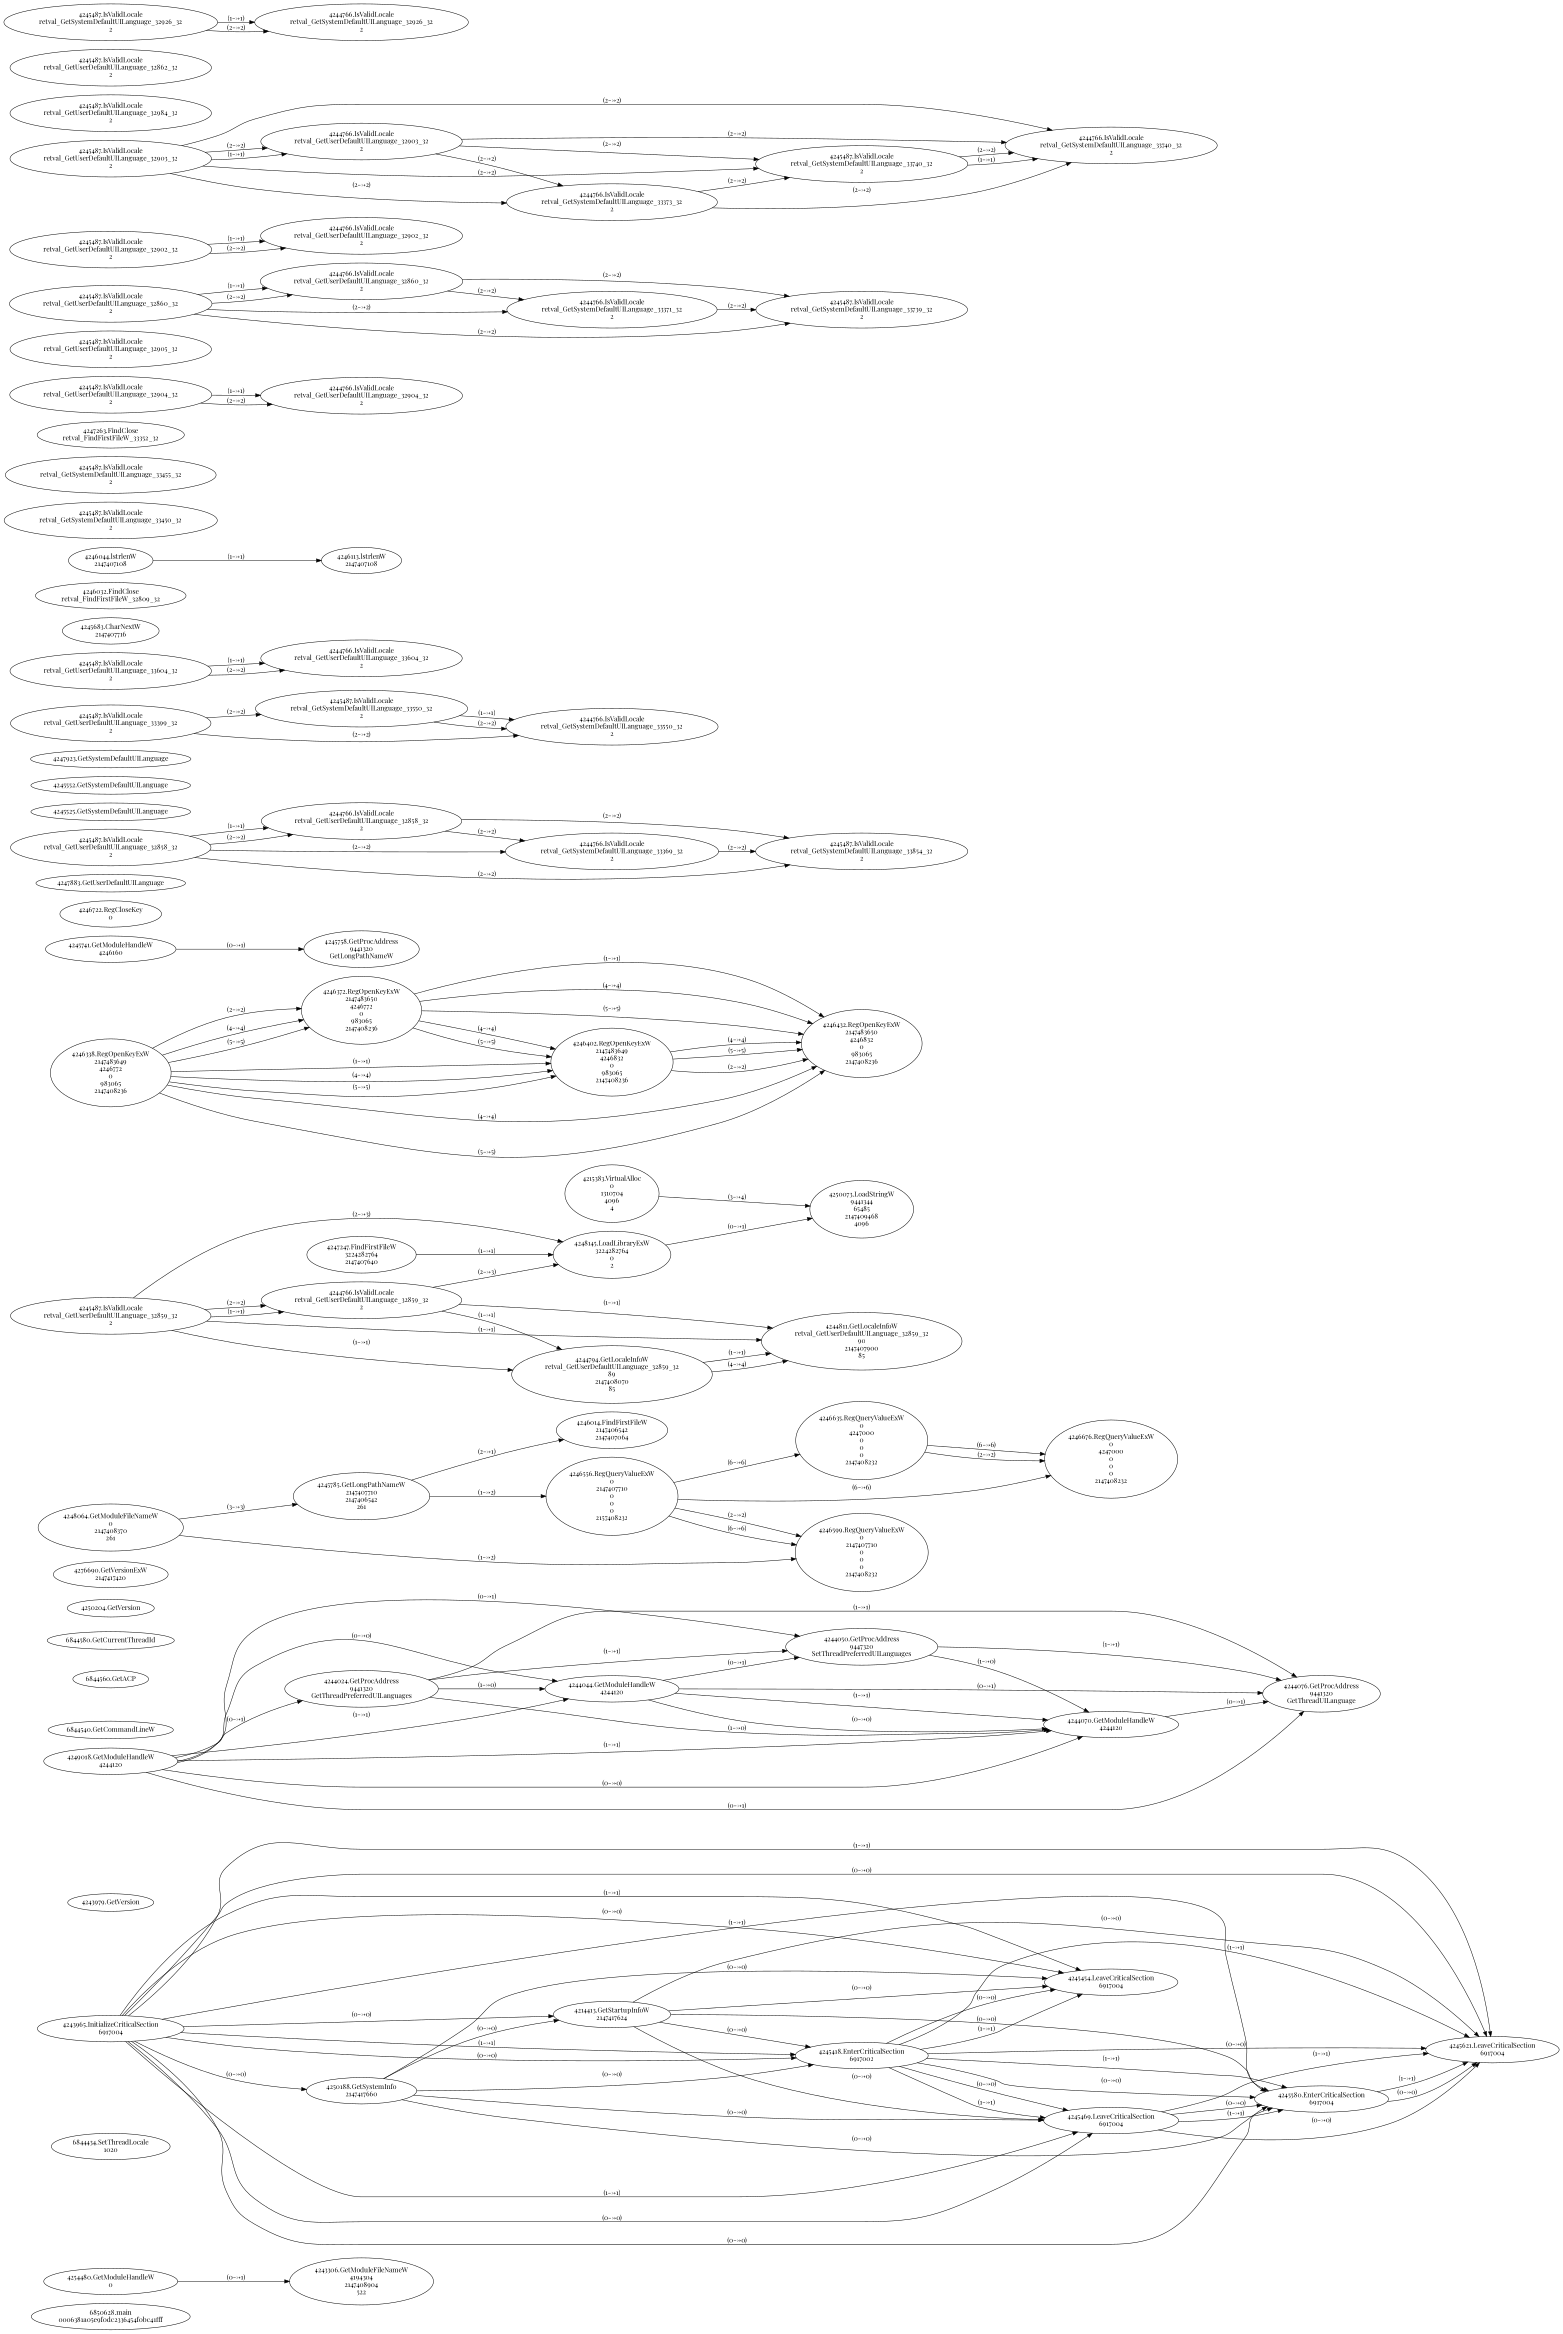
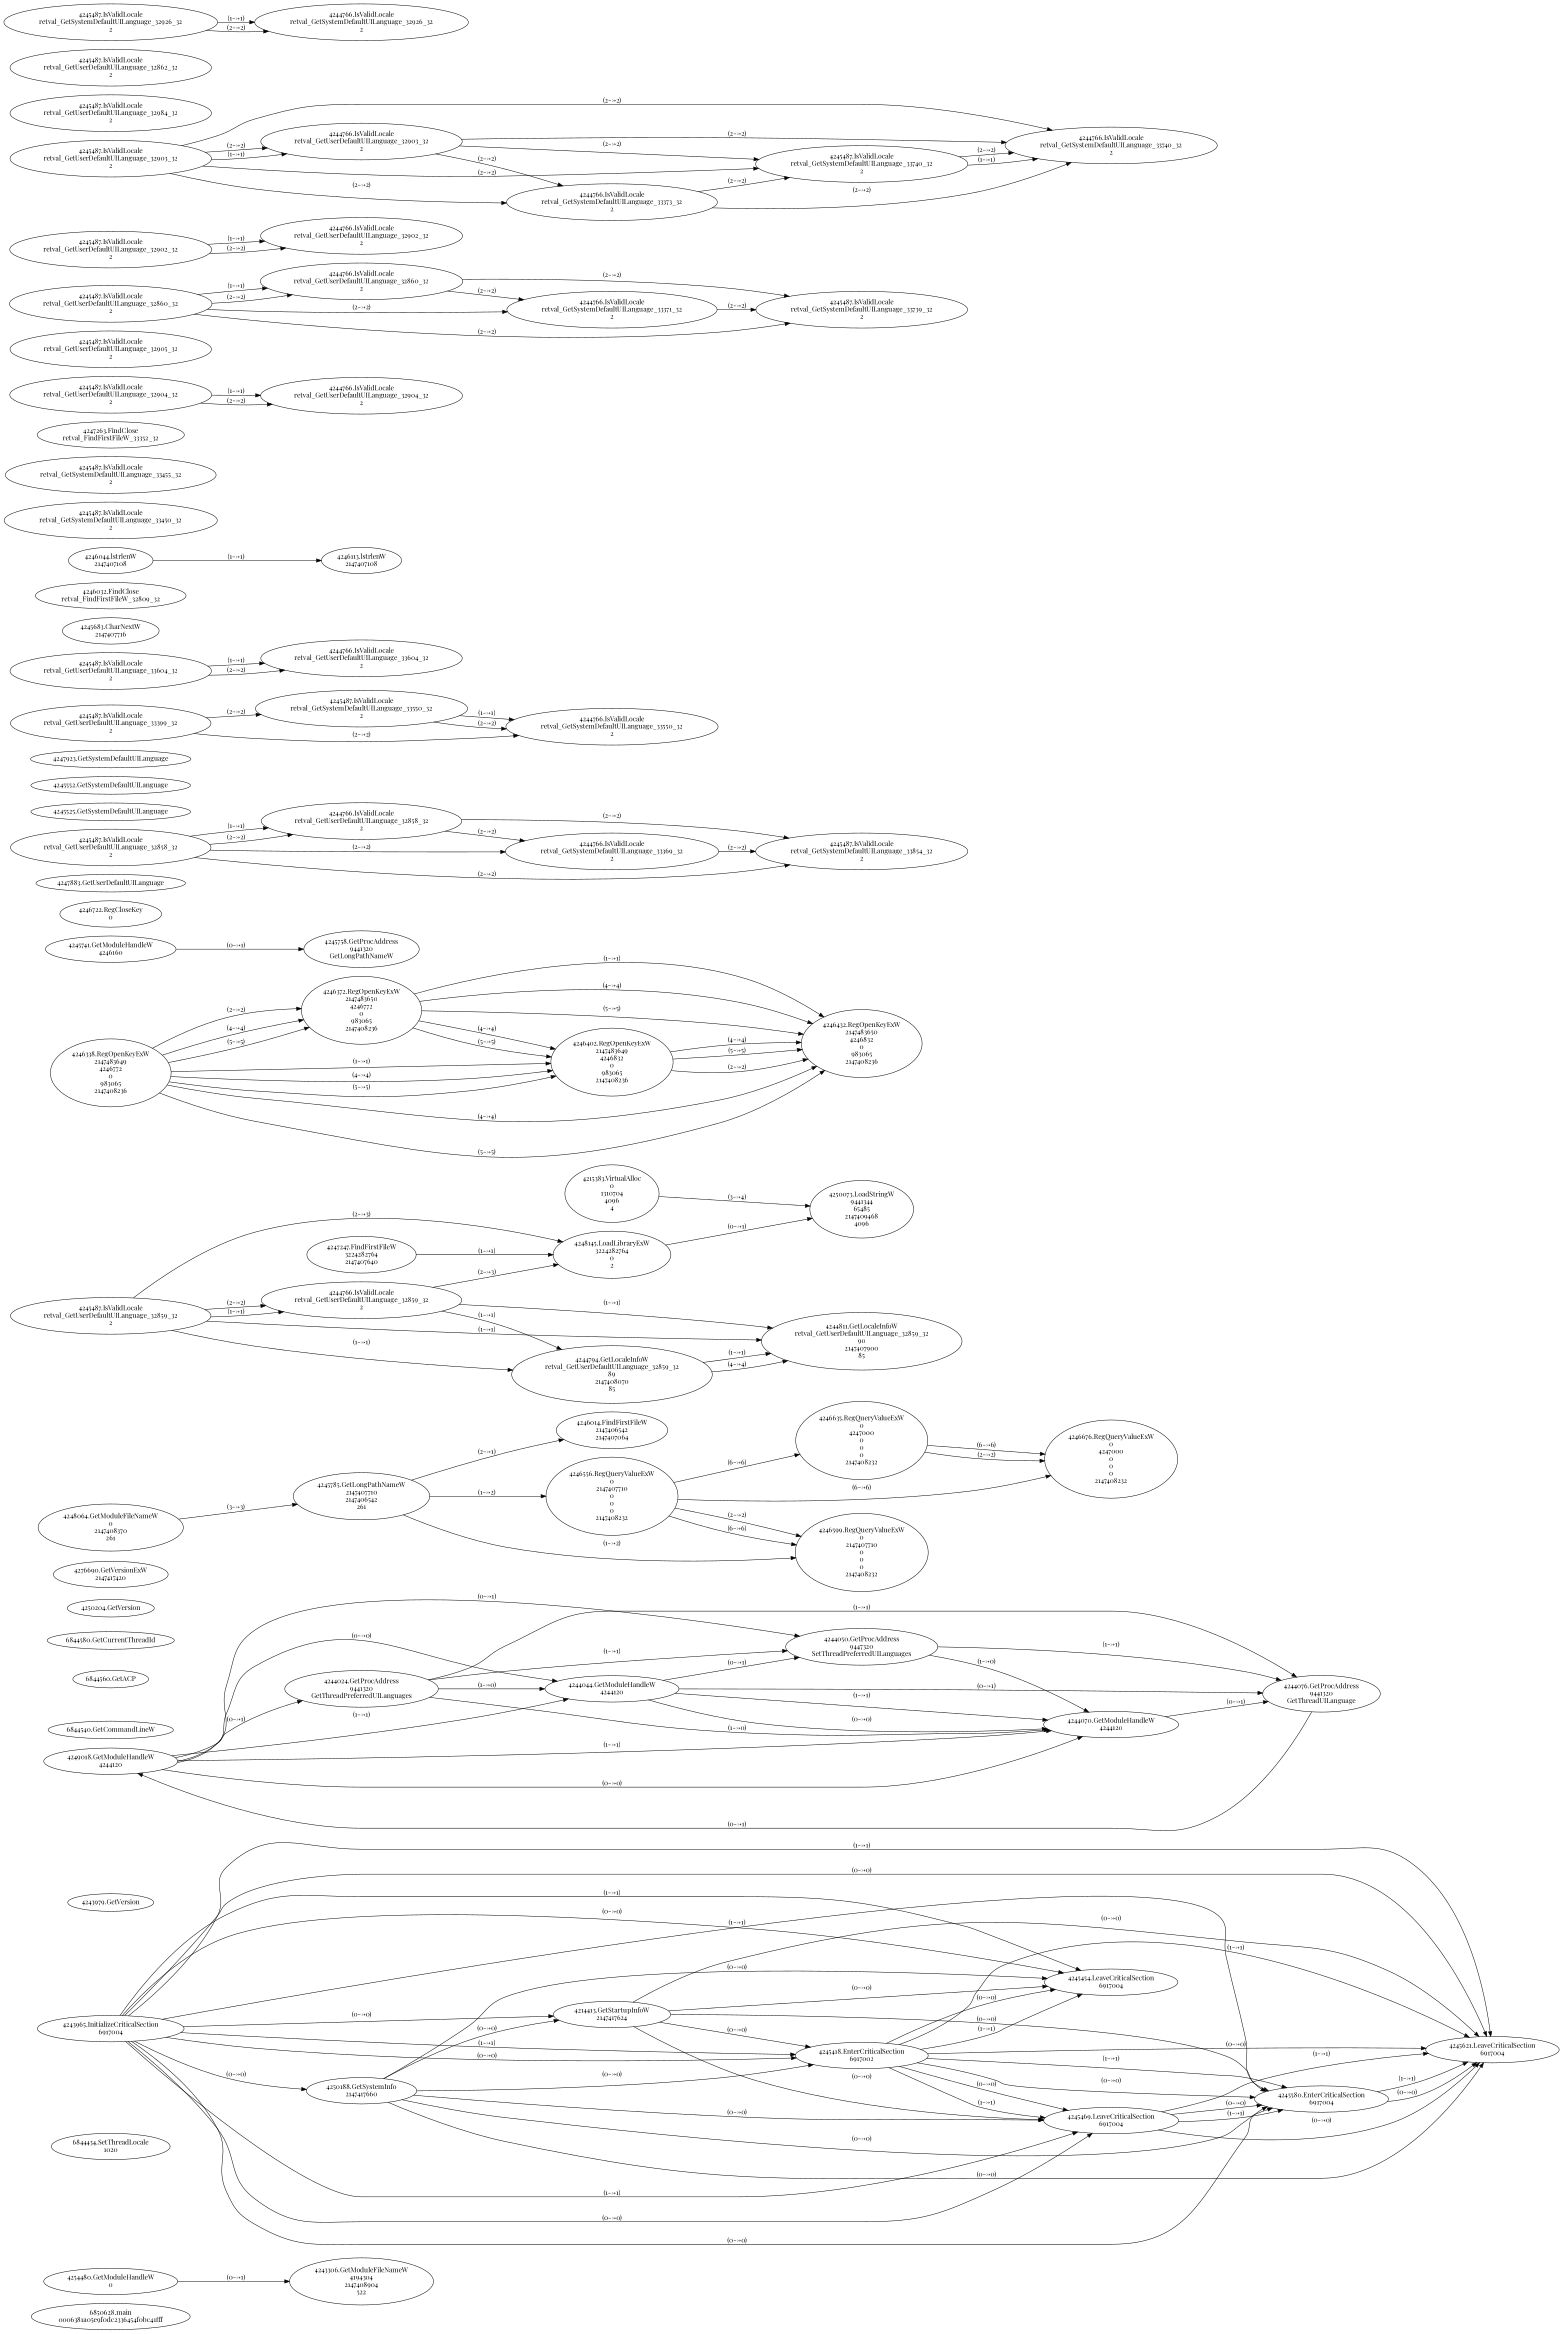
node "4246556.RegQueryValueExW 0 2147407710 0 0 0 2157408232": label "4246556.RegQueryValueExW 0 2147407710 0 0 0 2157408232" -> "4246556.RegQueryValueExW 0 2147407710 0 0 0 2147408232"
edge "4248064.GetModuleFileNameW 0 2147408370 261" -> "4246599.RegQueryValueExW 0 2147407710 0 0 0 2147408232": now "4245785.GetLongPathNameW 2147407710 2147406542 261" -> "4246599.RegQueryValueExW 0 2147407710 0 0 0 2147408232"
edge "4249018.GetModuleHandleW 4244120" -> "4244076.GetProcAddress 9441320 GetThreadUILanguage": reversed
edge "4250188.GetSystemInfo 2147417660" -> "4245621.LeaveCriticalSection 6917004": added, label "(0-->0)"
